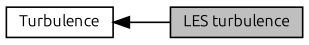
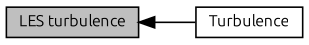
edge "LES turbulence" -> "Turbulence": reversed
